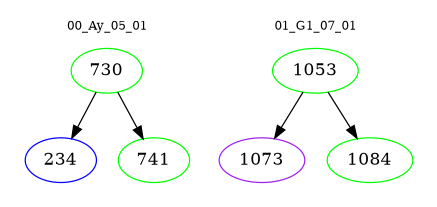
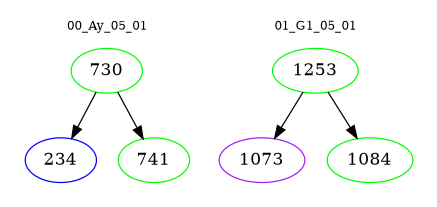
cluster "01_G1_07_01": label "01_G1_07_01" -> "01_G1_05_01"
node "1053": label "1053" -> "1253"
